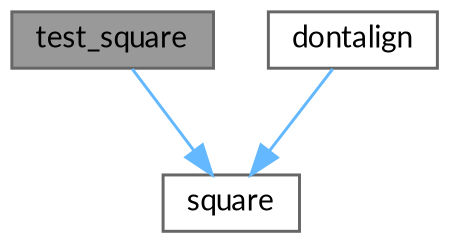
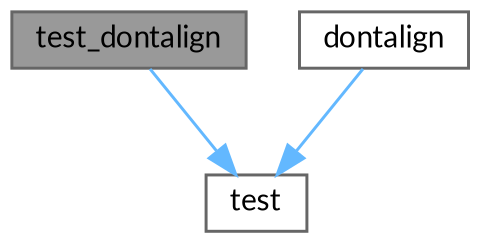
node "test_square": label "test_square" -> "test_dontalign"
node "square": label "square" -> "test"
